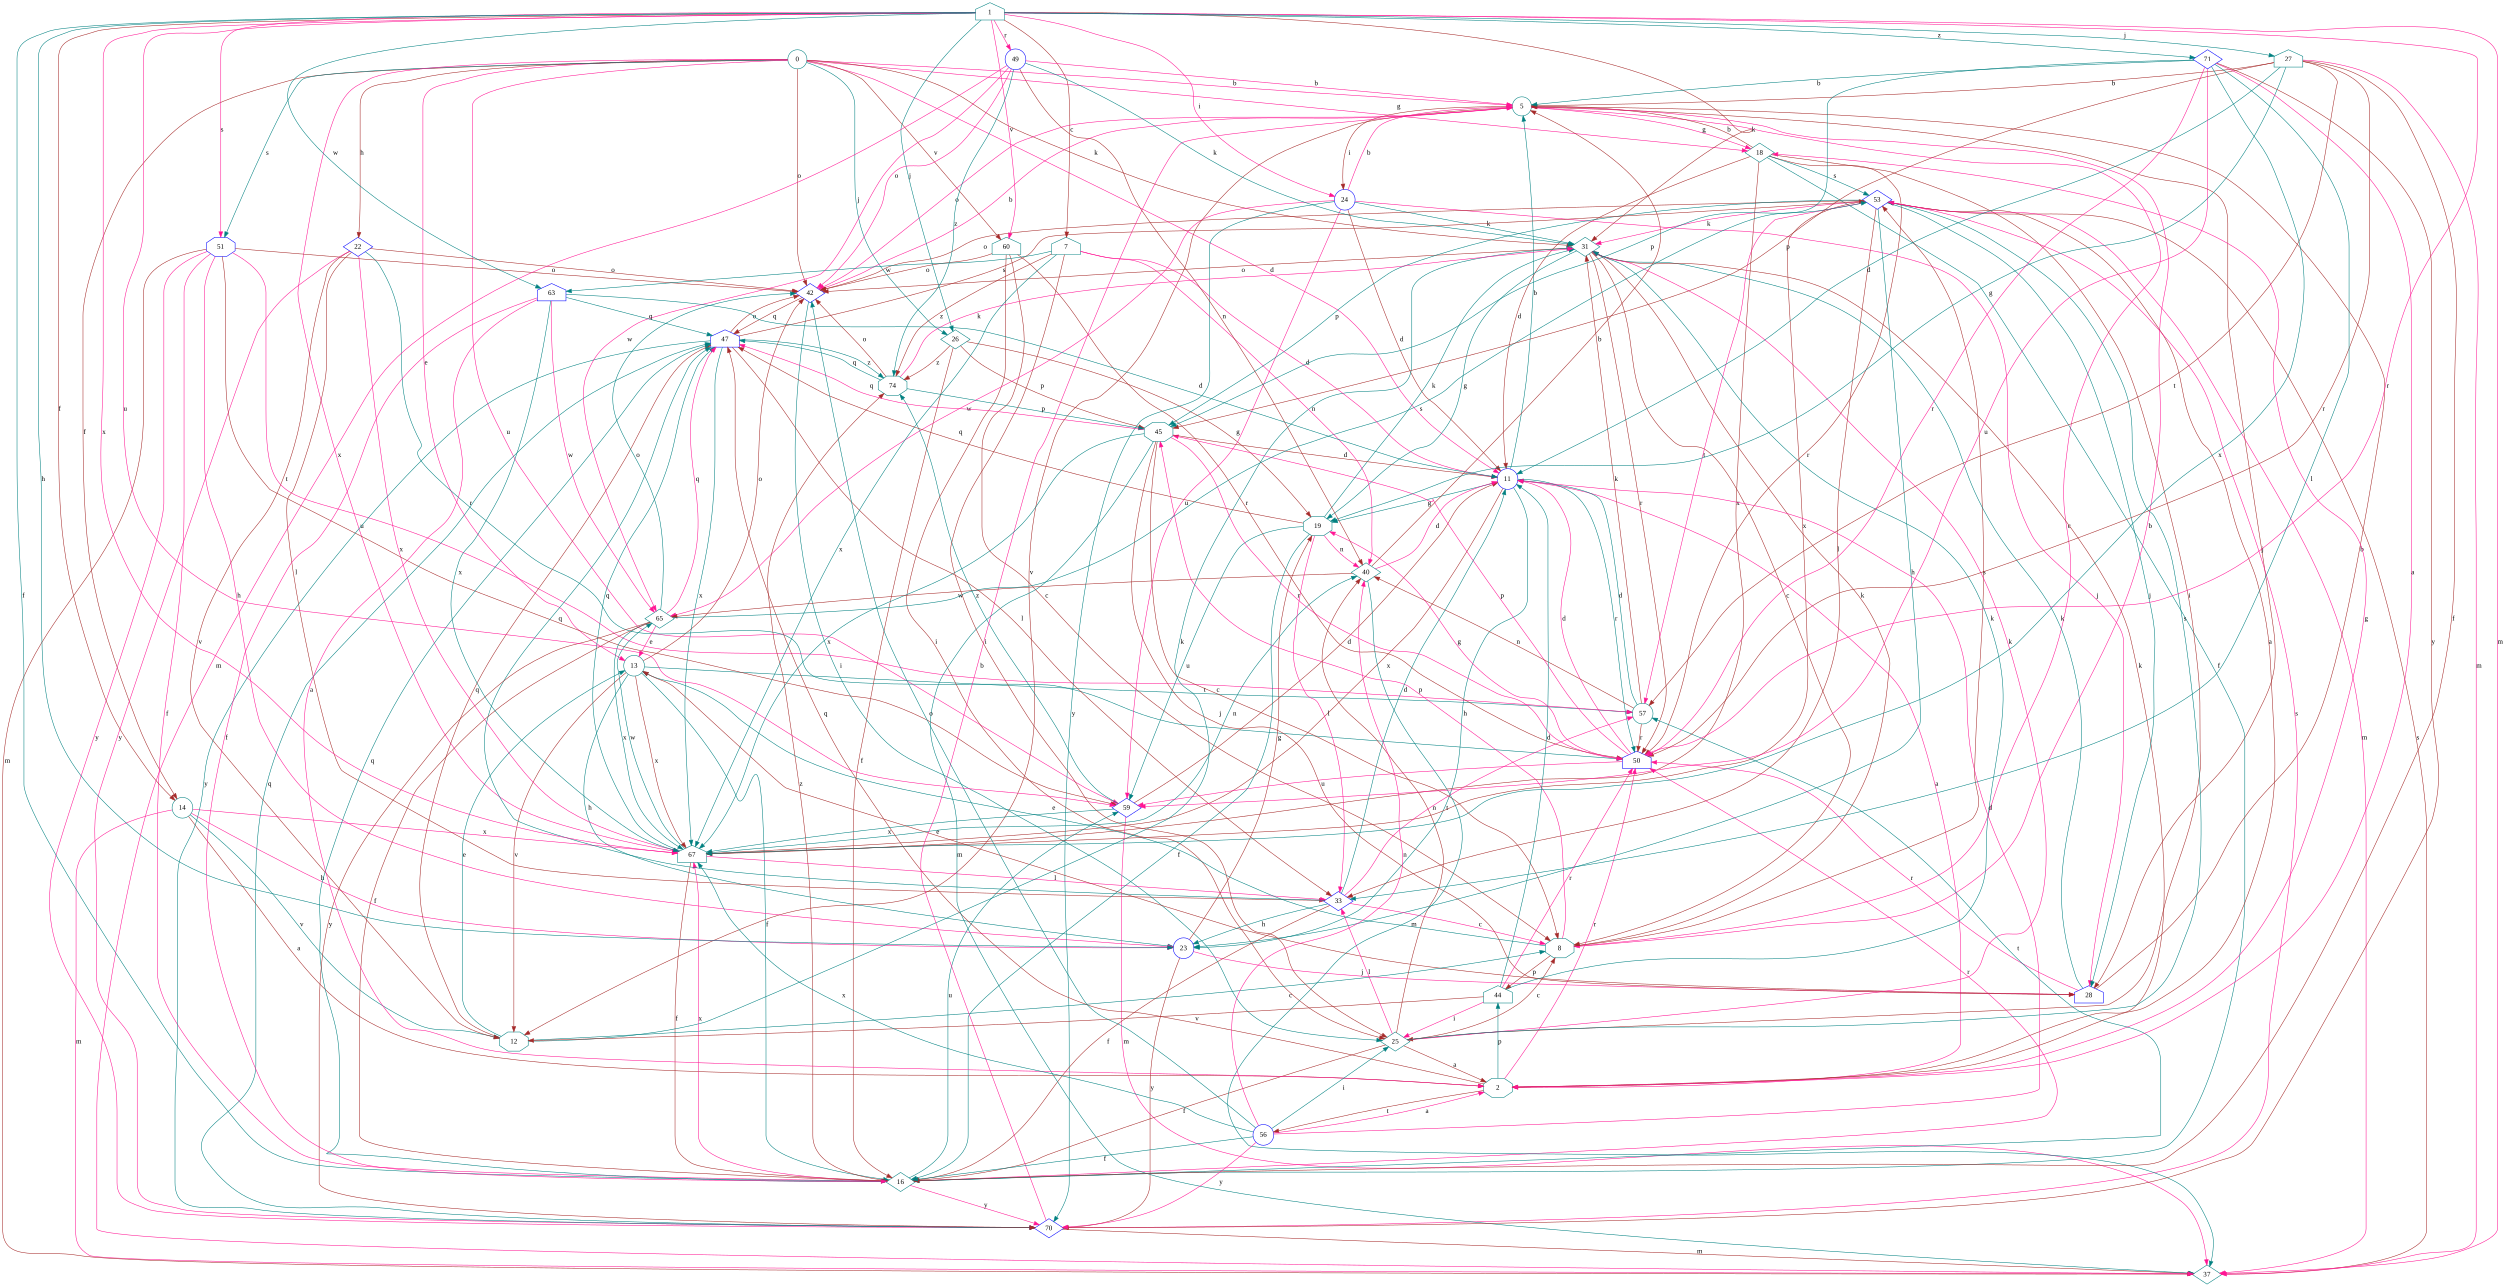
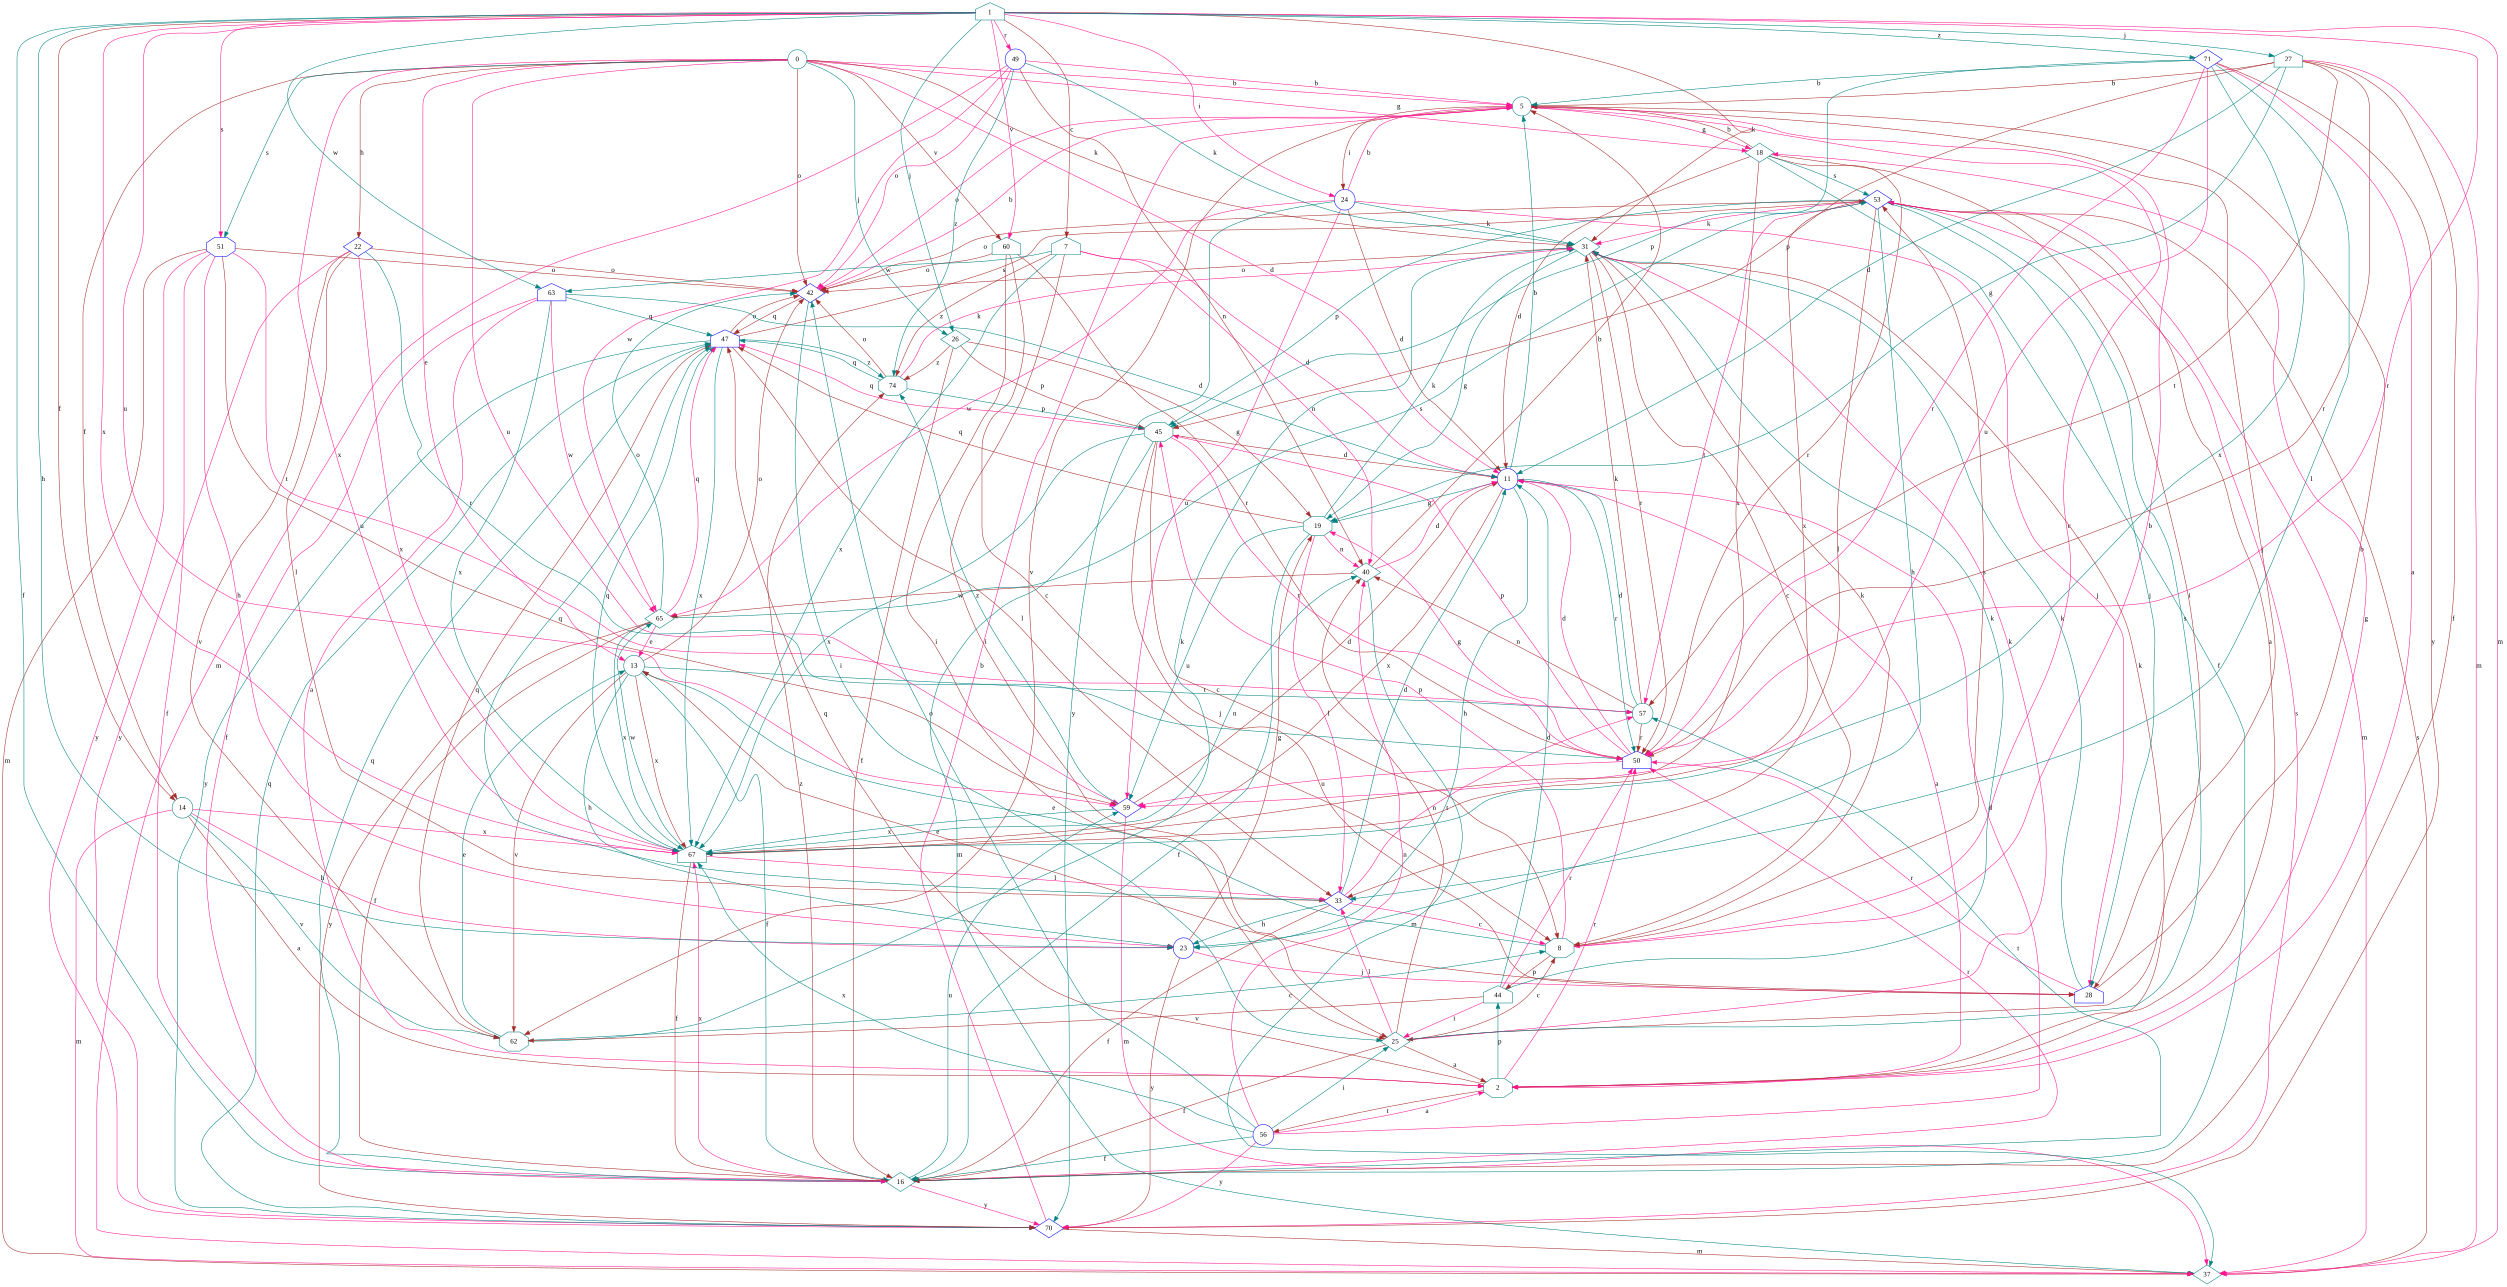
node "12": label "12" -> "62"
